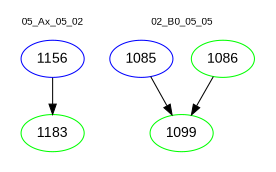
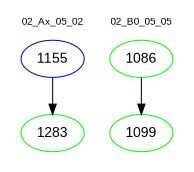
cluster "05_Ax_05_02": label "05_Ax_05_02" -> "02_Ax_05_02"
node "1156": label "1156" -> "1155"
node "1085": removed
node "1183": label "1183" -> "1283"
